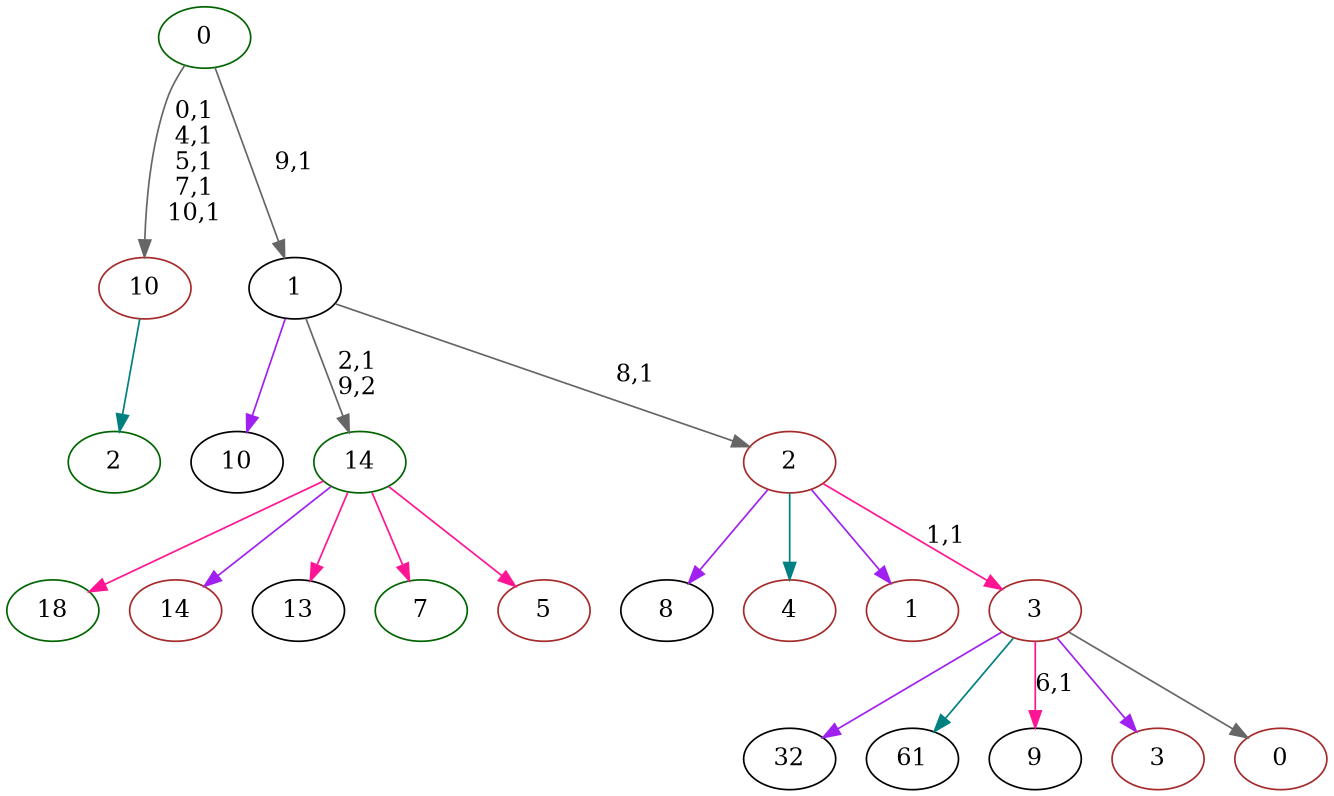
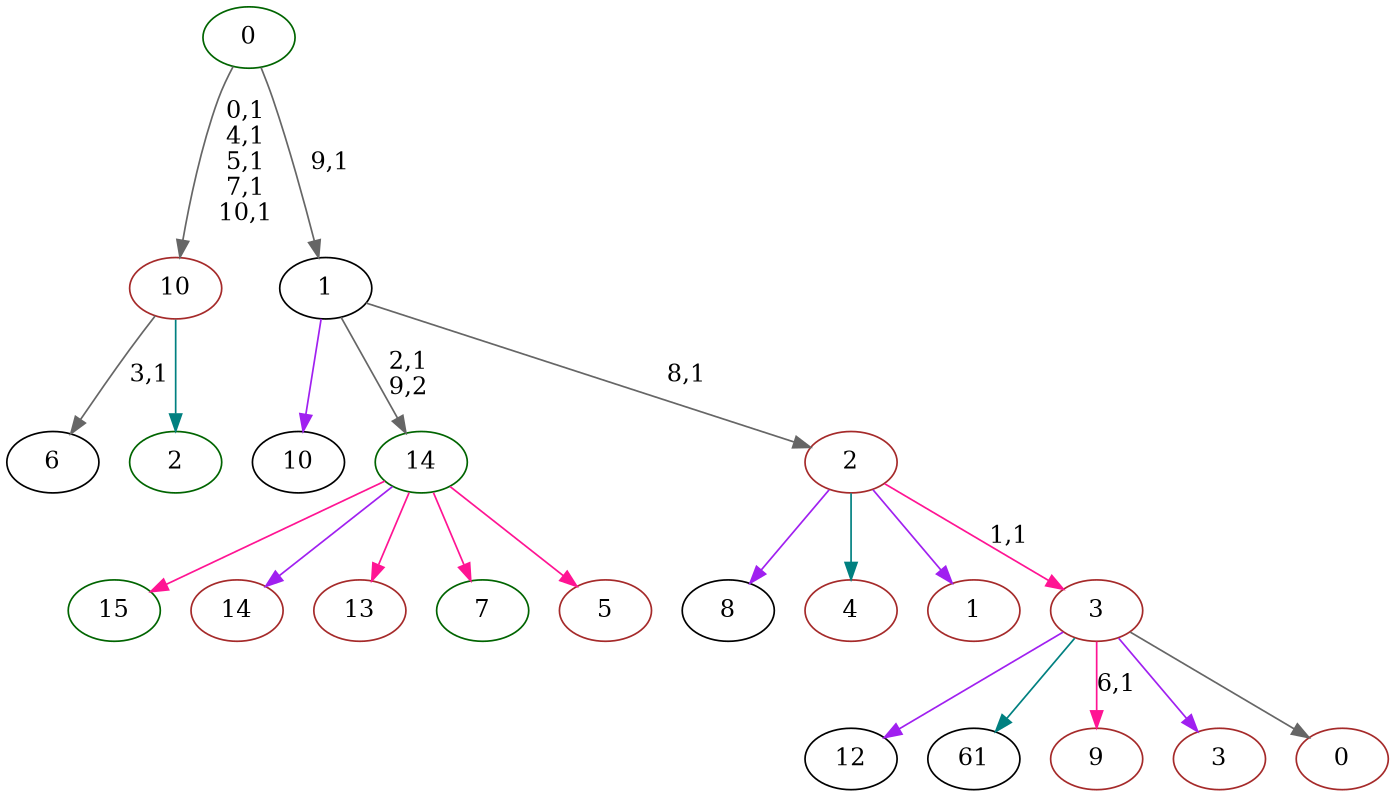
node "6": added
node "18": label "18" -> "15"
node "13": color black -> brown
node "32": label "32" -> "12"
node "9": color black -> brown
